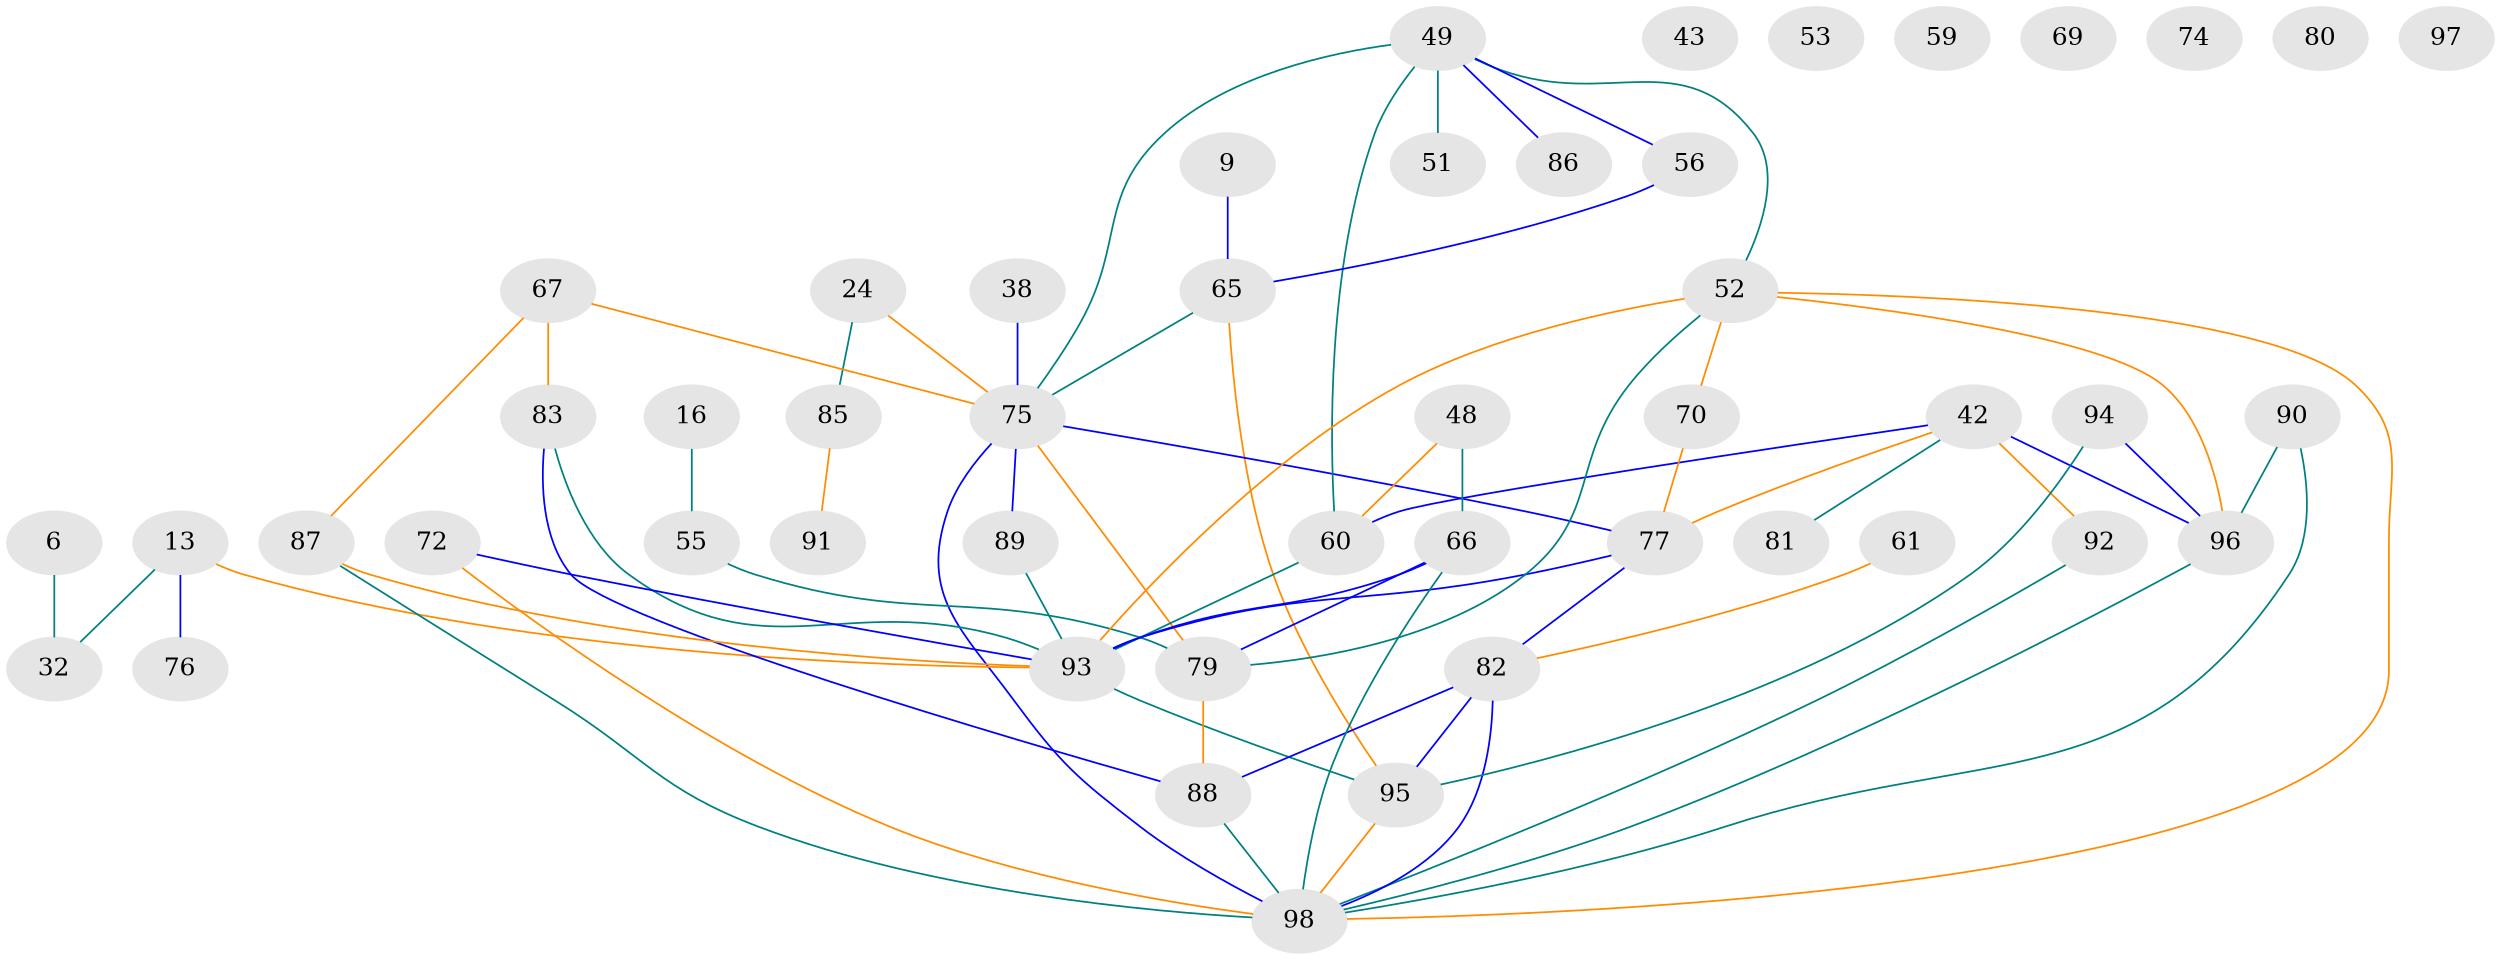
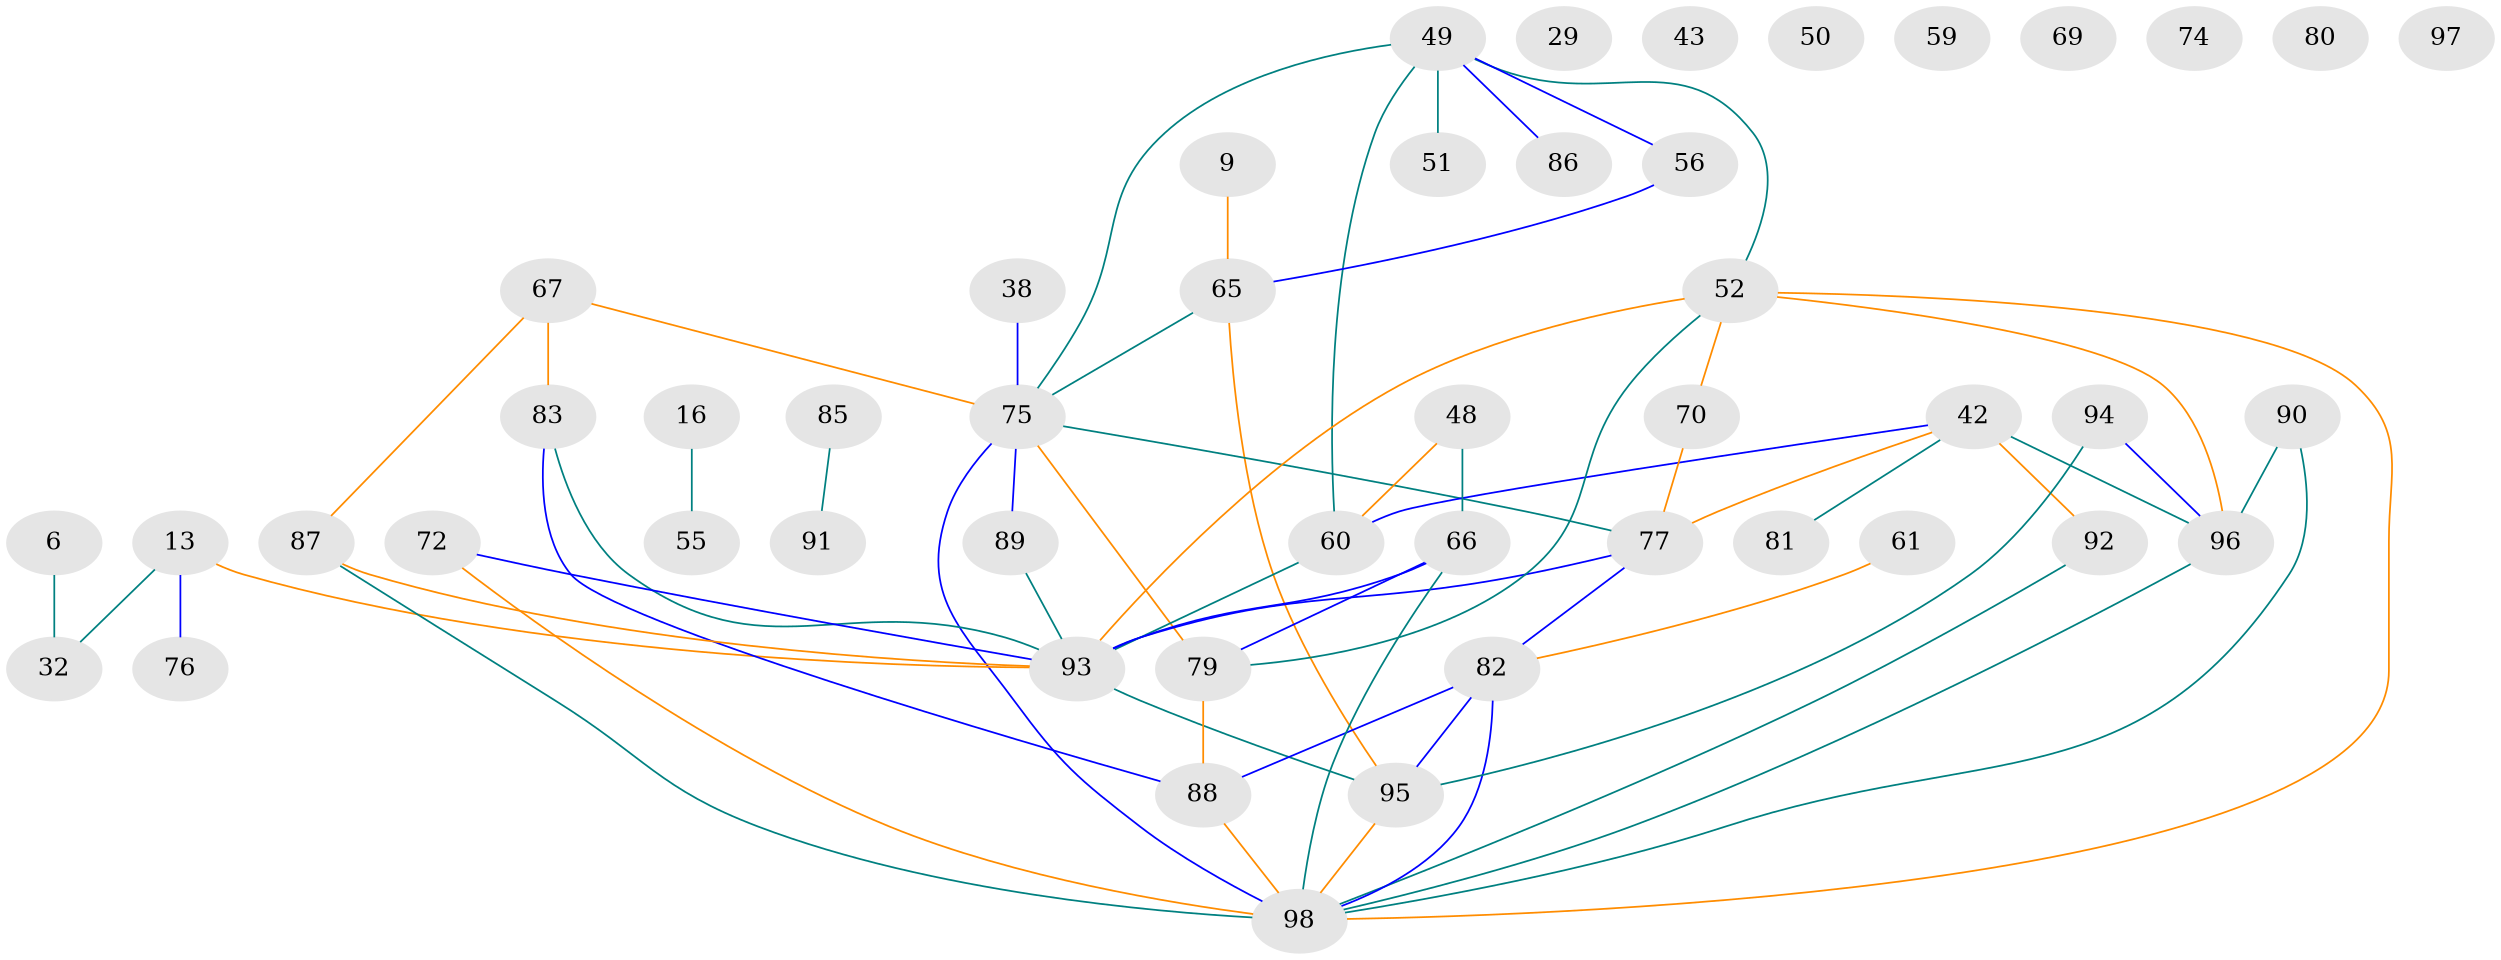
node "29": added
node "53": label "53" -> "50"
edge "9" -- "65": color blue -> darkorange
node "24": removed
edge "75" -- "77": color blue -> teal
edge "85" -- "91": color darkorange -> teal
edge "42" -- "96": color blue -> teal
edge "55" -- "79": removed
edge "88" -- "98": color teal -> darkorange
